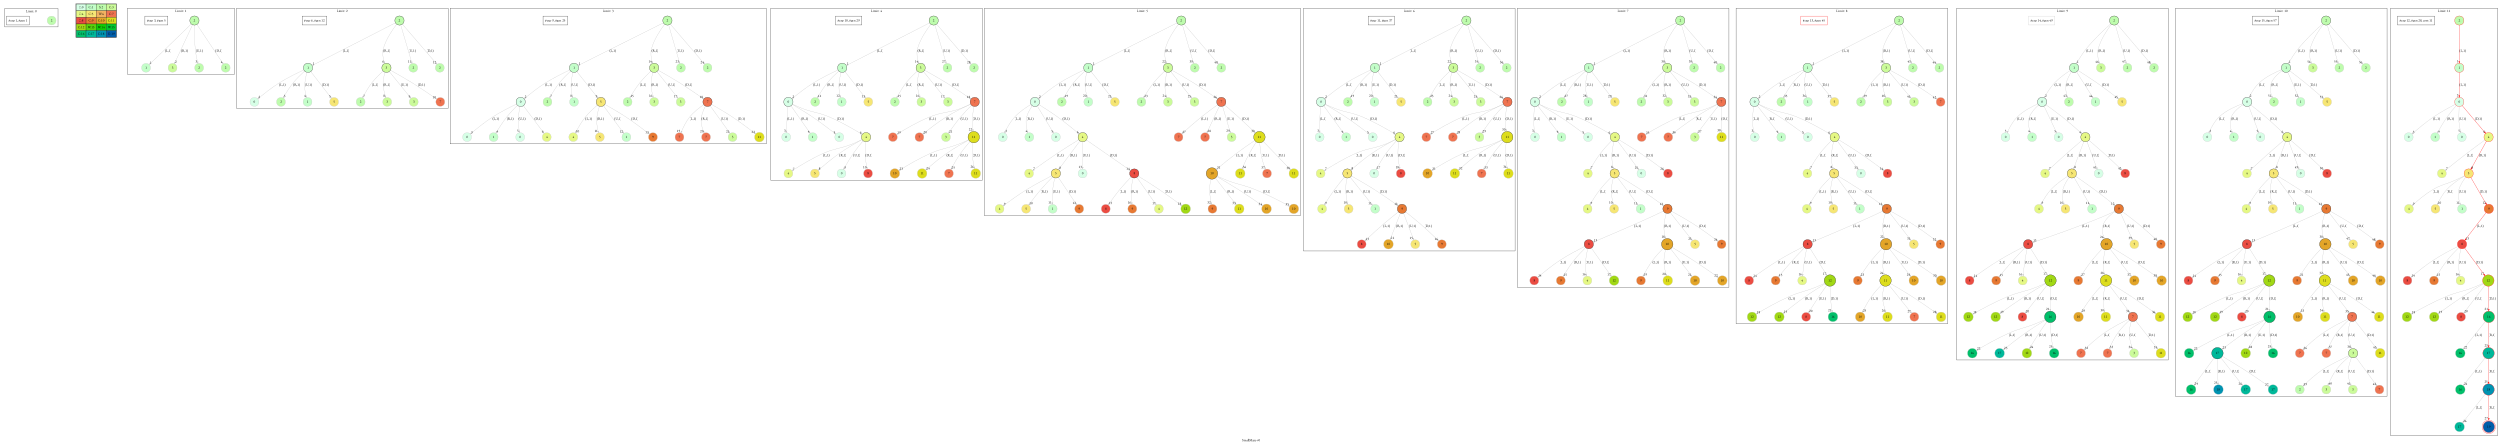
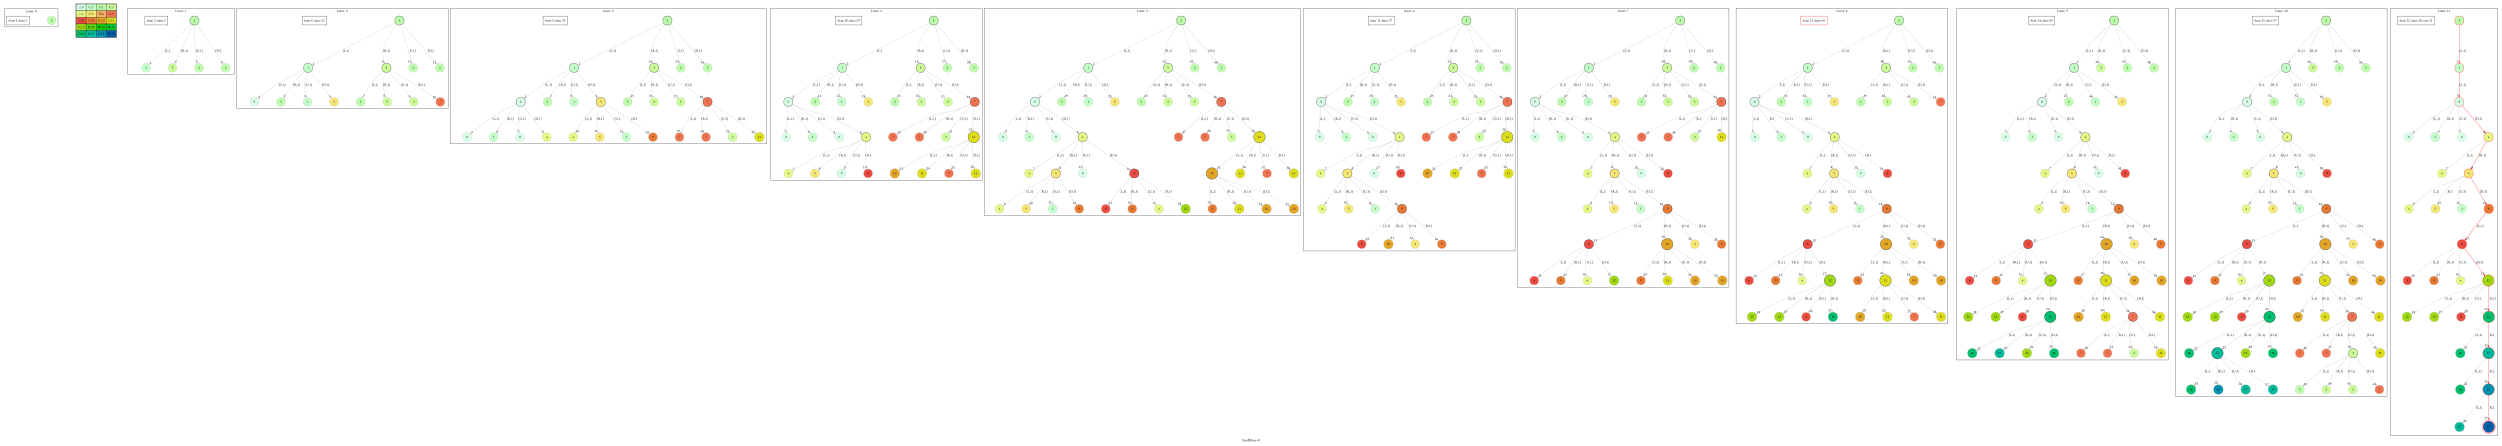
node "#exp 14, #gen 49": color grey -> black
